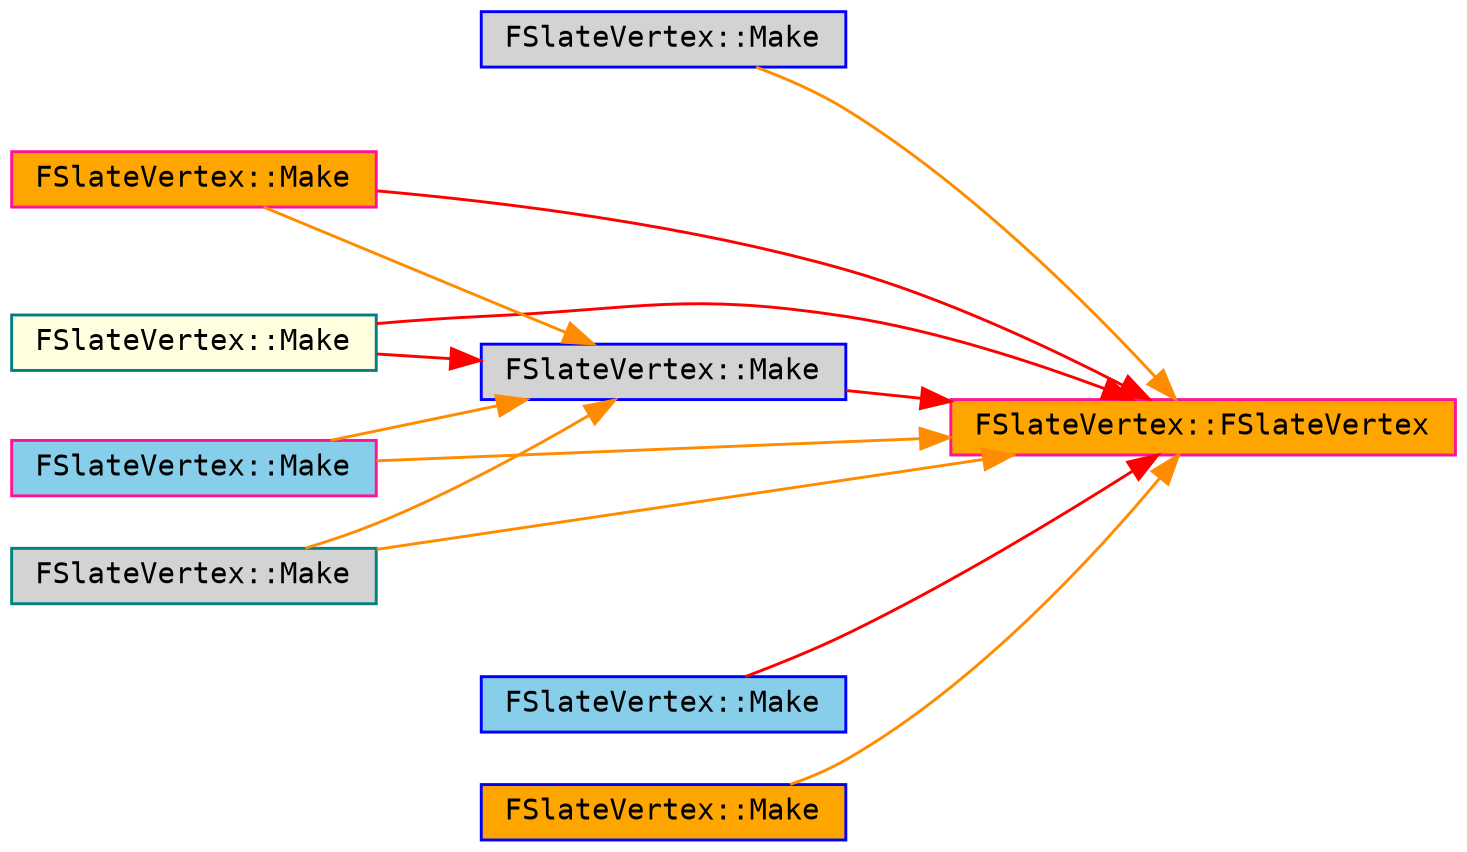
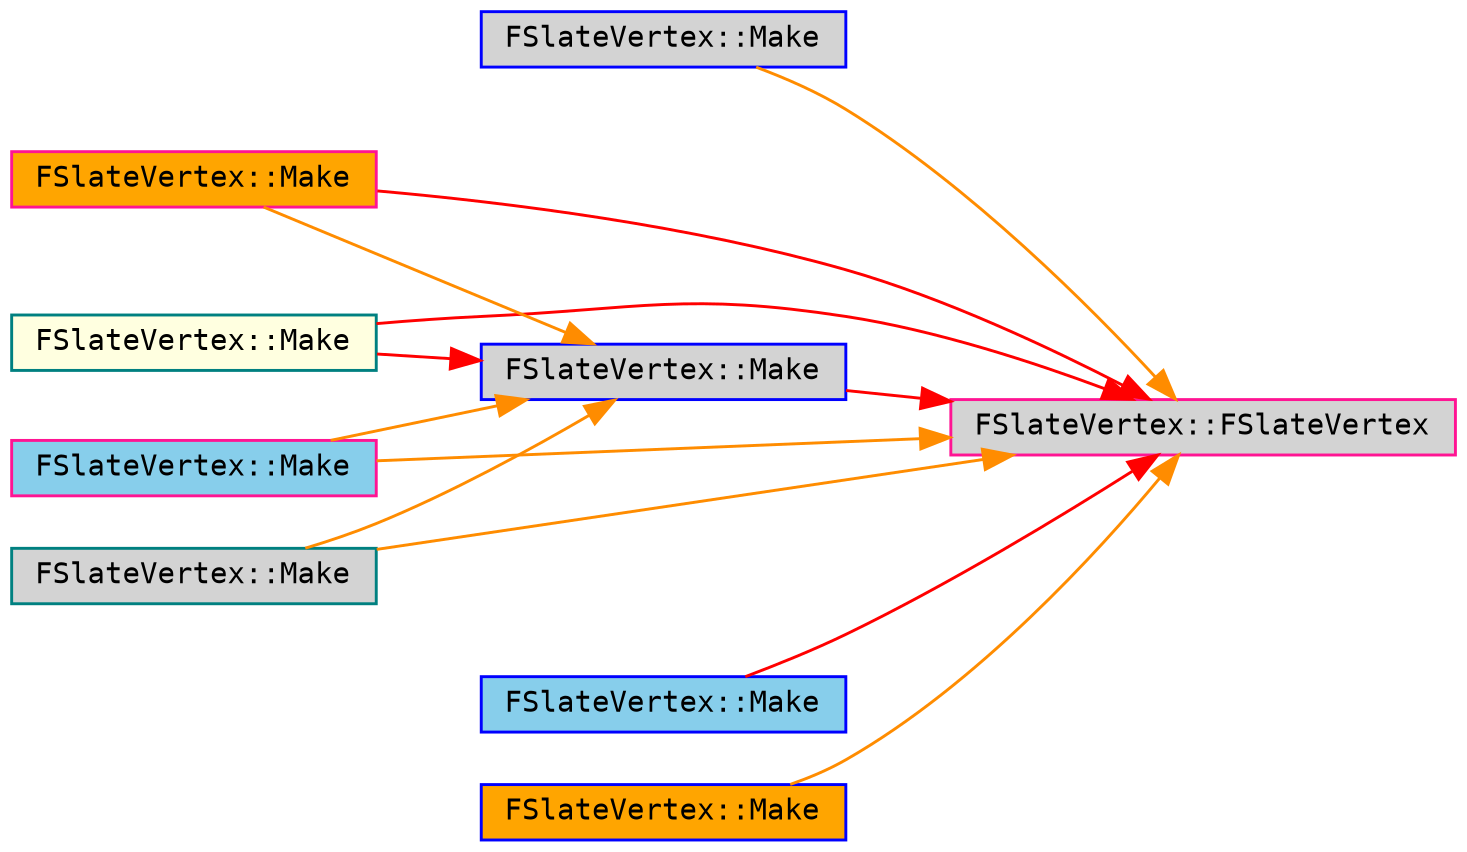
node "FSlateVertex::FSlateVertex": fillcolor orange -> lightgrey
